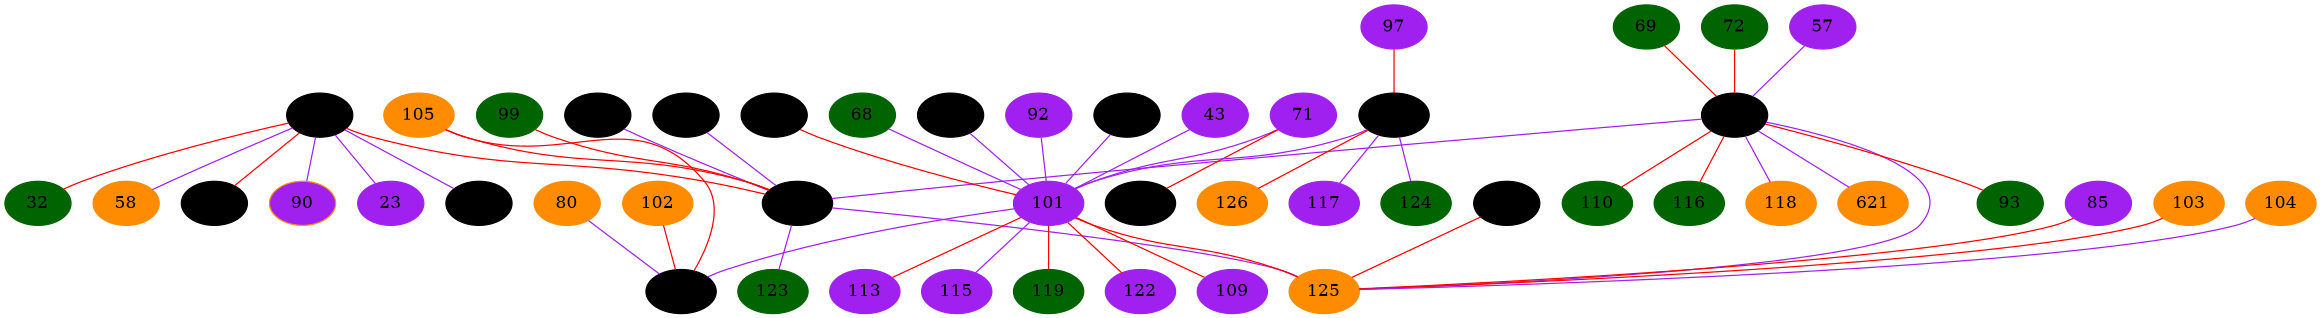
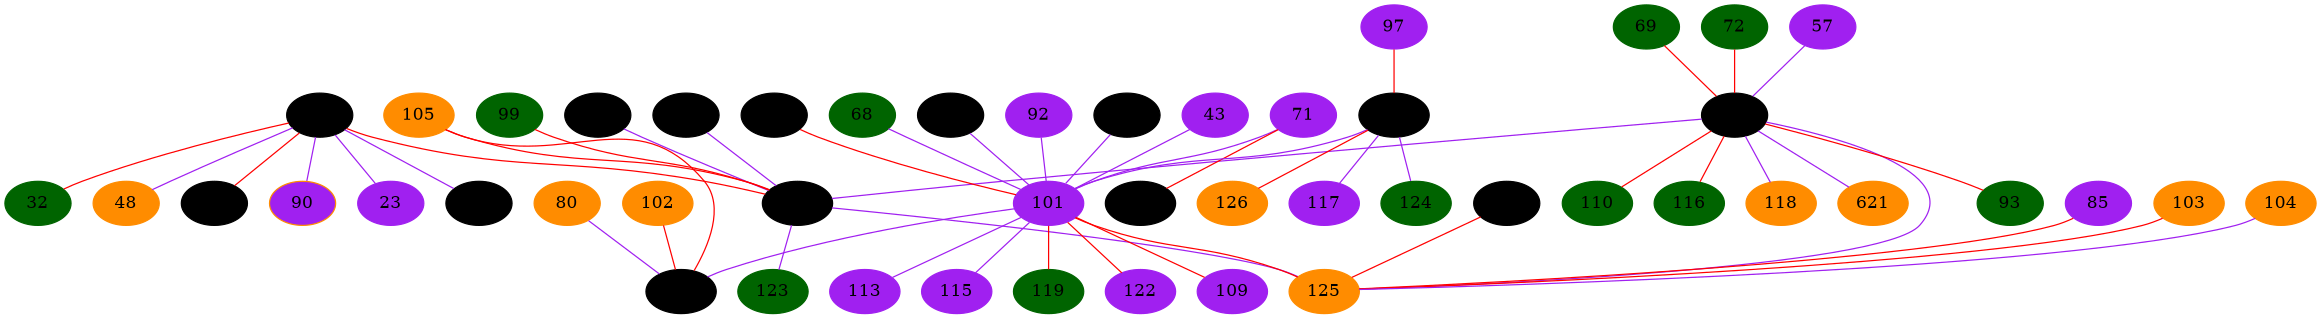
node "58": label "58" -> "48"
edge "101" -- "113": color red -> purple
